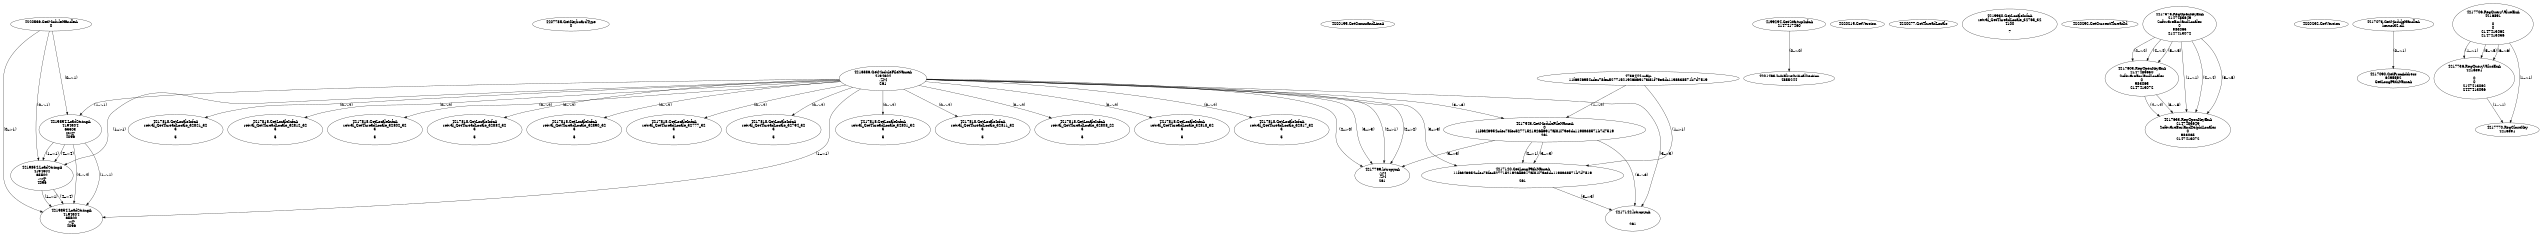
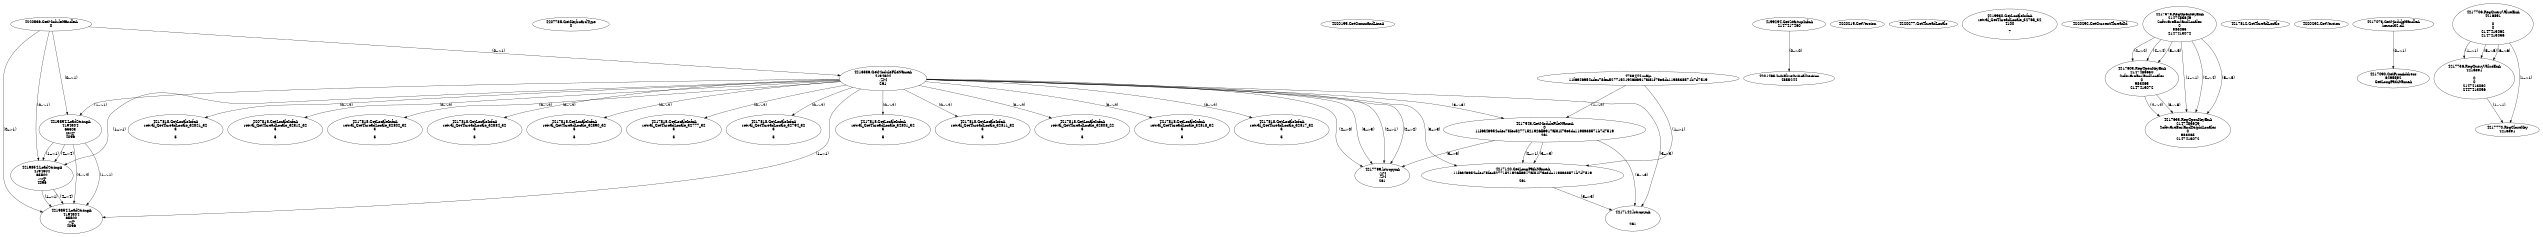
node "4217812.GetThreadLocale": added
edge "4220536.GetModuleHandleA 0" -> "4216886.GetModuleFileNameA 4194304 .ZM 261": added, label "(0-->1)"
node "4217818.GetLocaleInfoA retval_GetThreadLocale_32812_32 3 5": label "4217818.GetLocaleInfoA retval_GetThreadLocale_32812_32 3 5" -> "4207818.GetLocaleInfoA retval_GetThreadLocale_32812_32 3 5"
